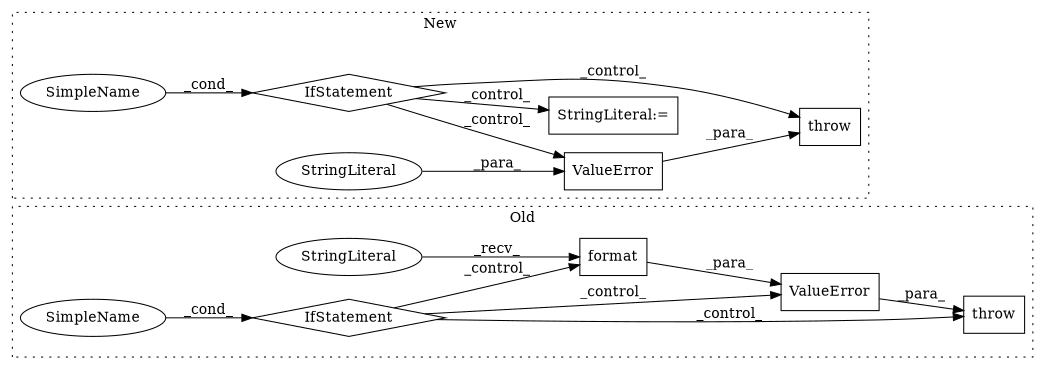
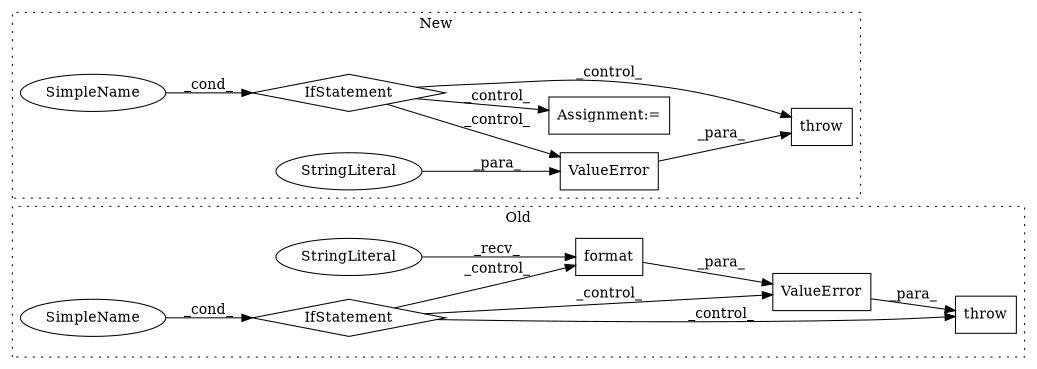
node "StringLiteral:=": label "StringLiteral:=" -> "Assignment:="
